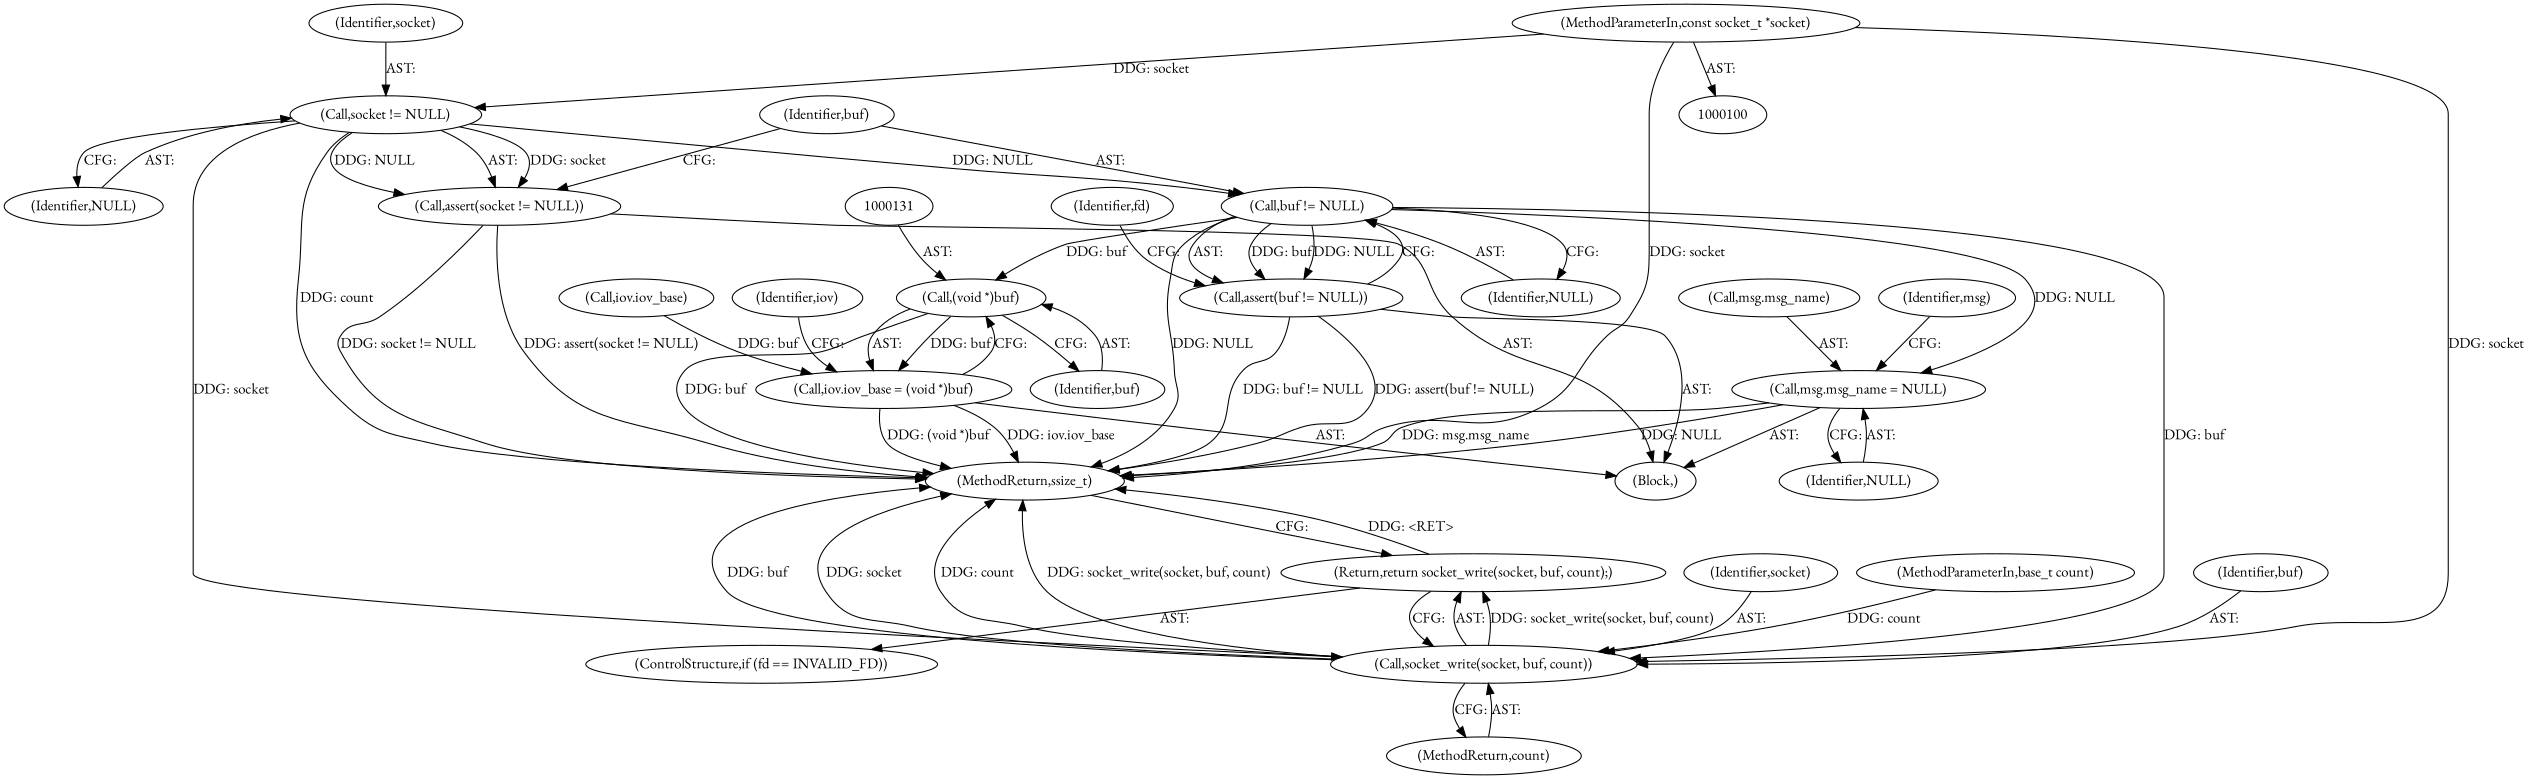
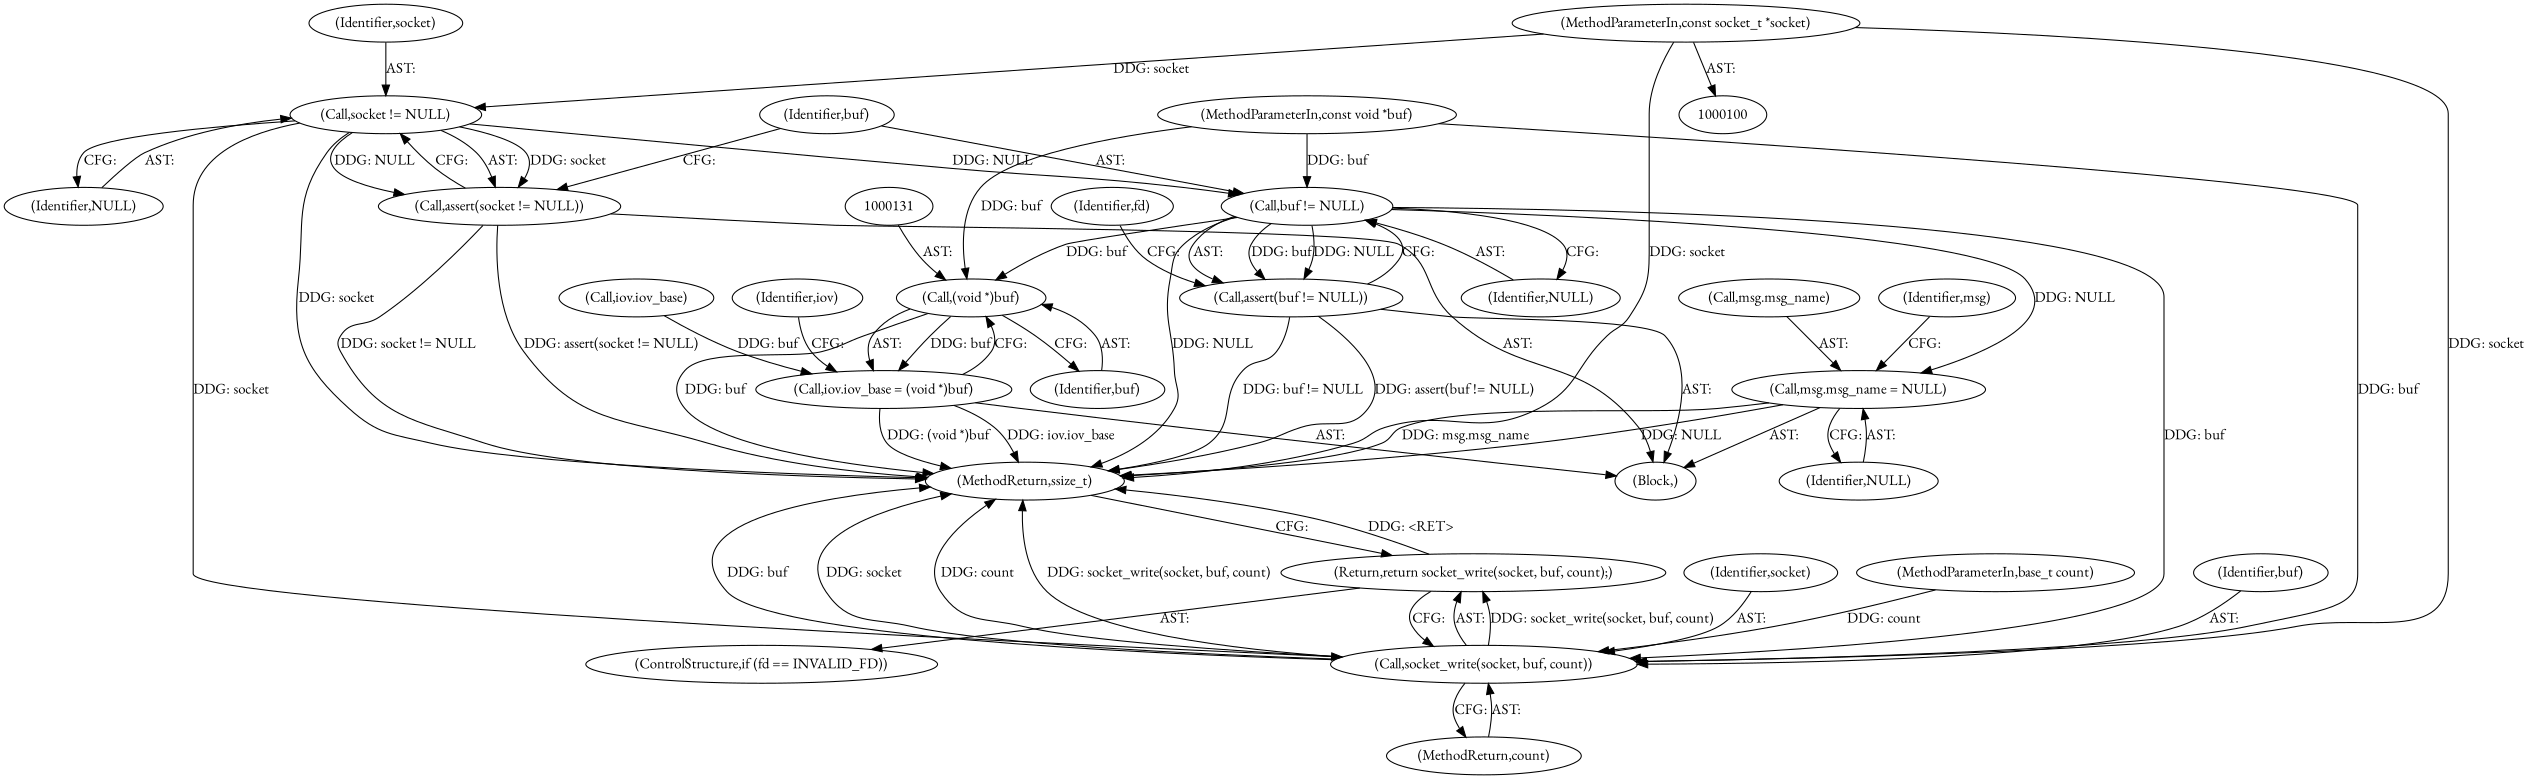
node "(MethodParameterIn,const void *buf)": added
edge "(Call,assert(socket != NULL))" -> "(Call,socket != NULL)": added, label "CFG:"
edge "(Call,socket != NULL)" -> "(MethodReturn,ssize_t)": label "DDG: count" -> "DDG: socket"
